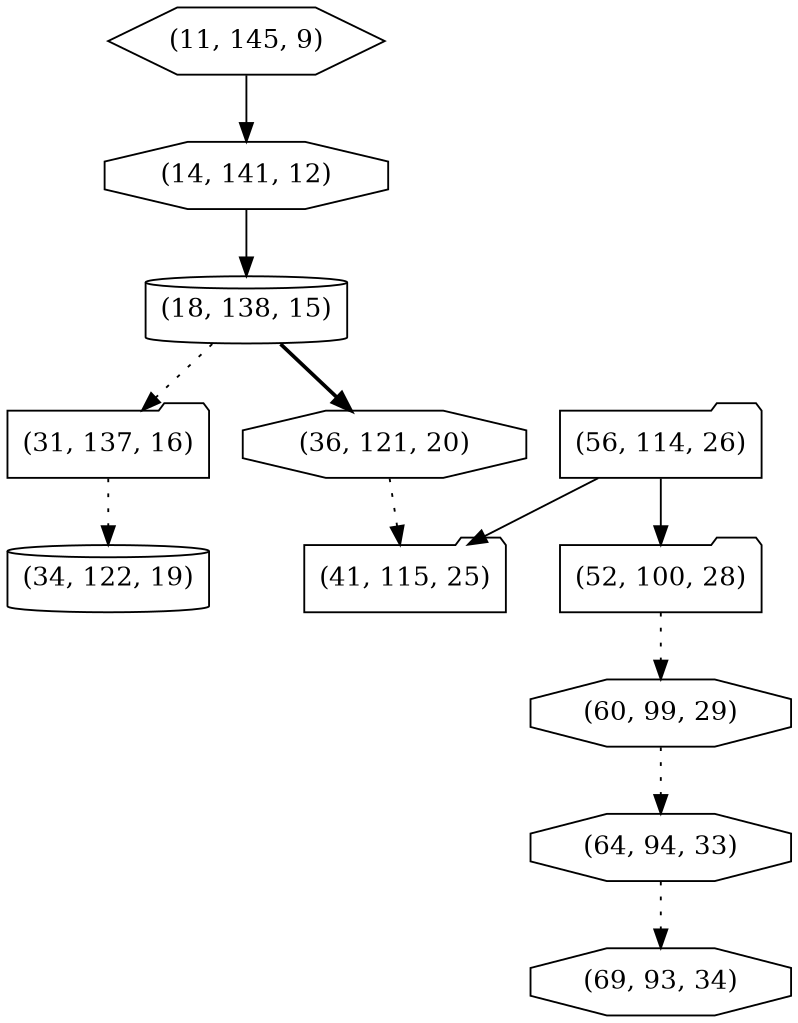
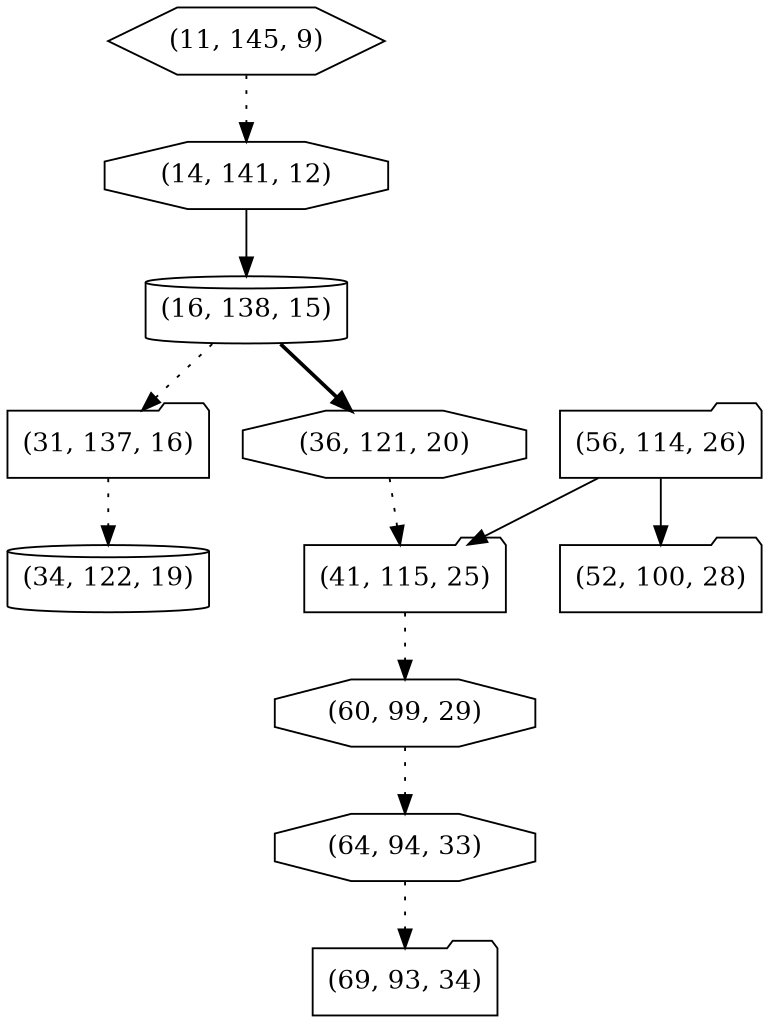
edge "(11, 145, 9)" -> "(14, 141, 12)": style solid -> dotted
node "(18, 138, 15)": label "(18, 138, 15)" -> "(16, 138, 15)"
edge "(52, 100, 28)" -> "(60, 99, 29)": now "(41, 115, 25)" -> "(60, 99, 29)"
node "(69, 93, 34)": shape octagon -> folder
